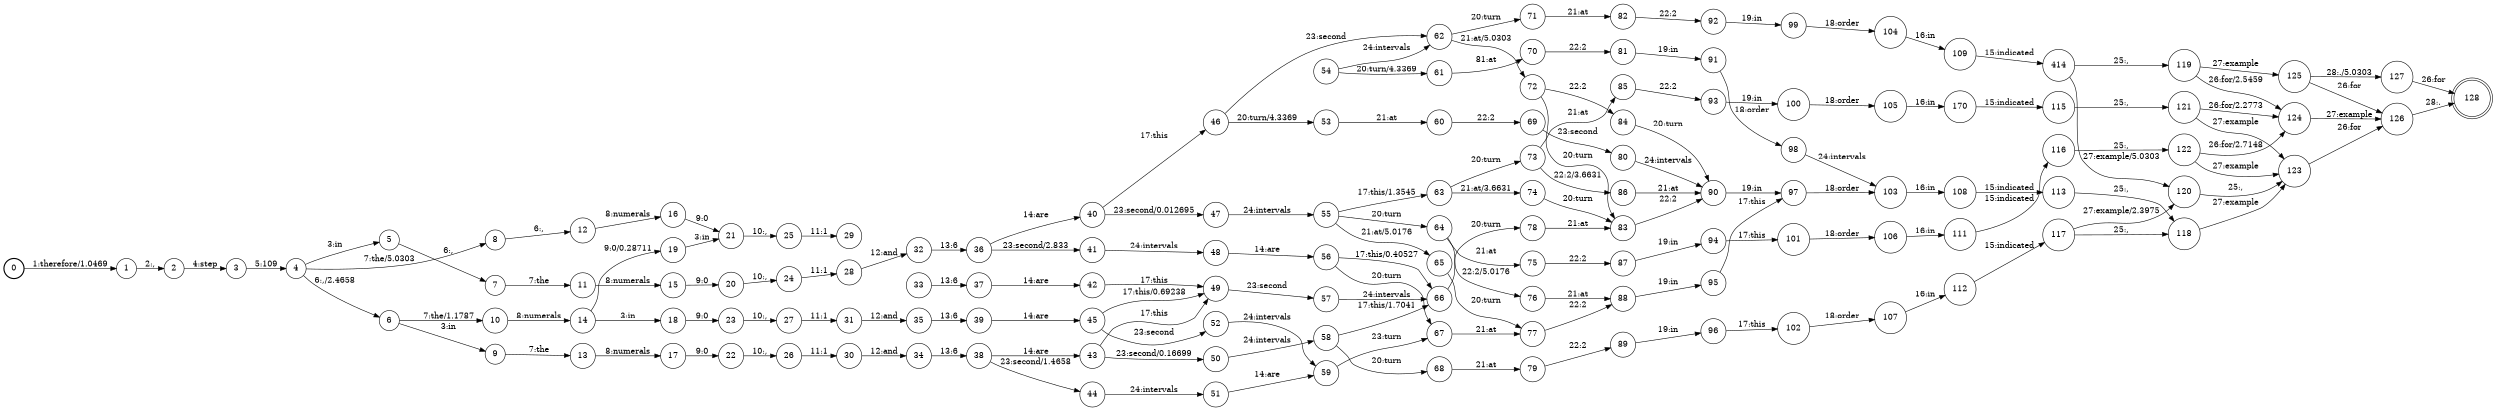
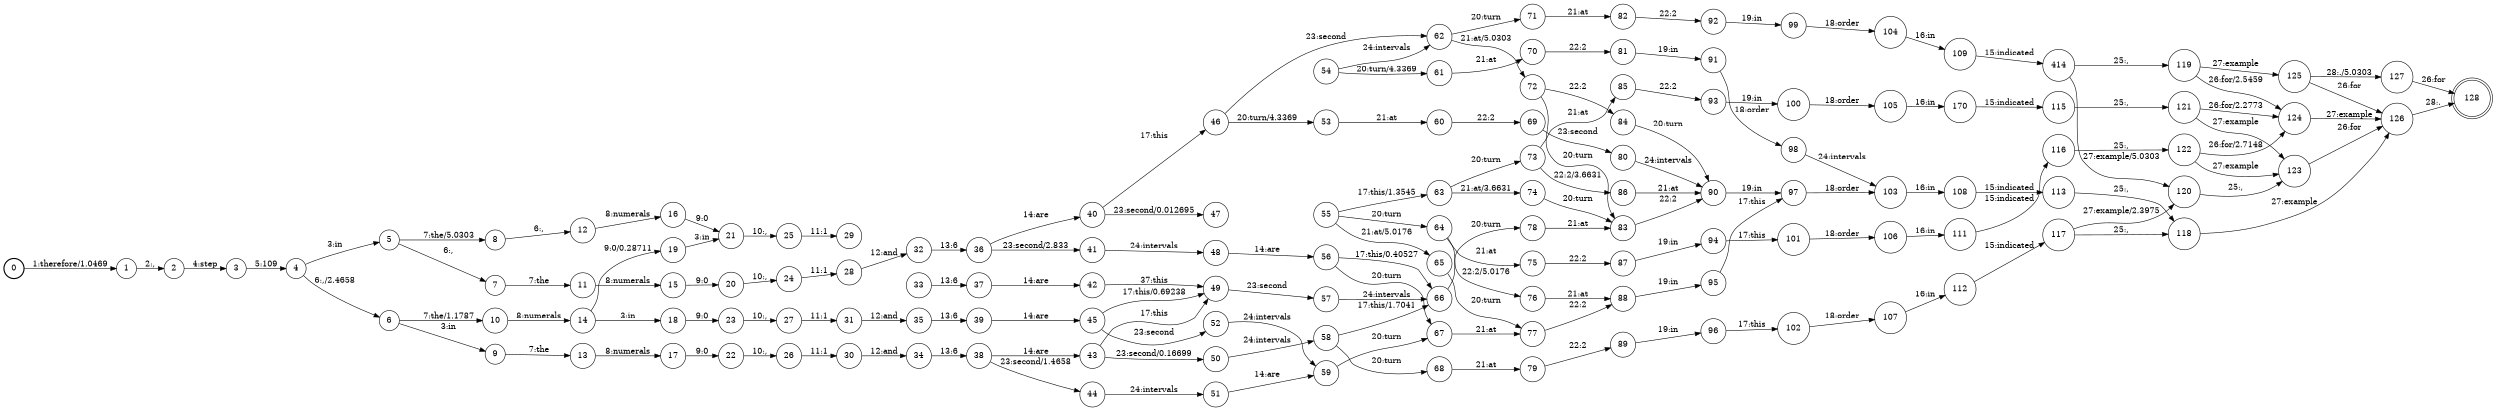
edge "61" -> "70": label "81:at" -> "21:at"
edge "47" -> "55": removed, label "24:intervals"
edge "118" -> "123": now "118" -> "126"
edge "4" -> "8": now "5" -> "8"
edge "42" -> "49": label "17:this" -> "37:this"
edge "59" -> "67": label "23:turn" -> "20:turn"
